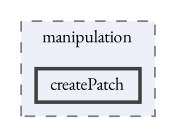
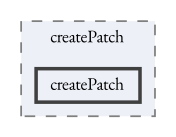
cluster "manipulation": label "manipulation" -> "createPatch"
